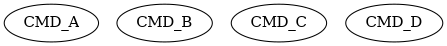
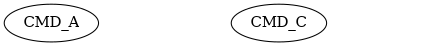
node "CMD_B": removed
node "CMD_D": removed
